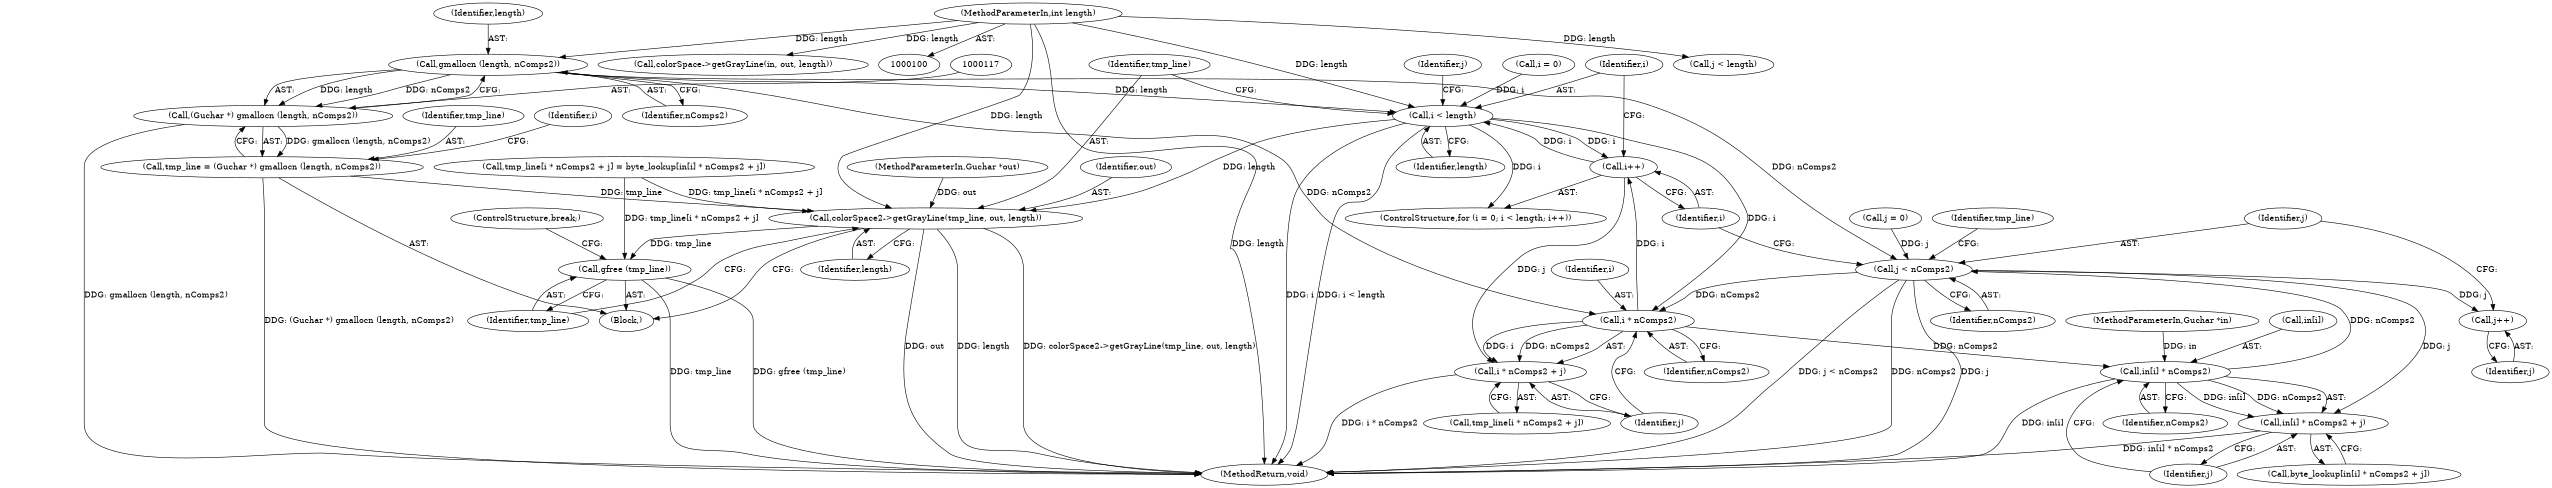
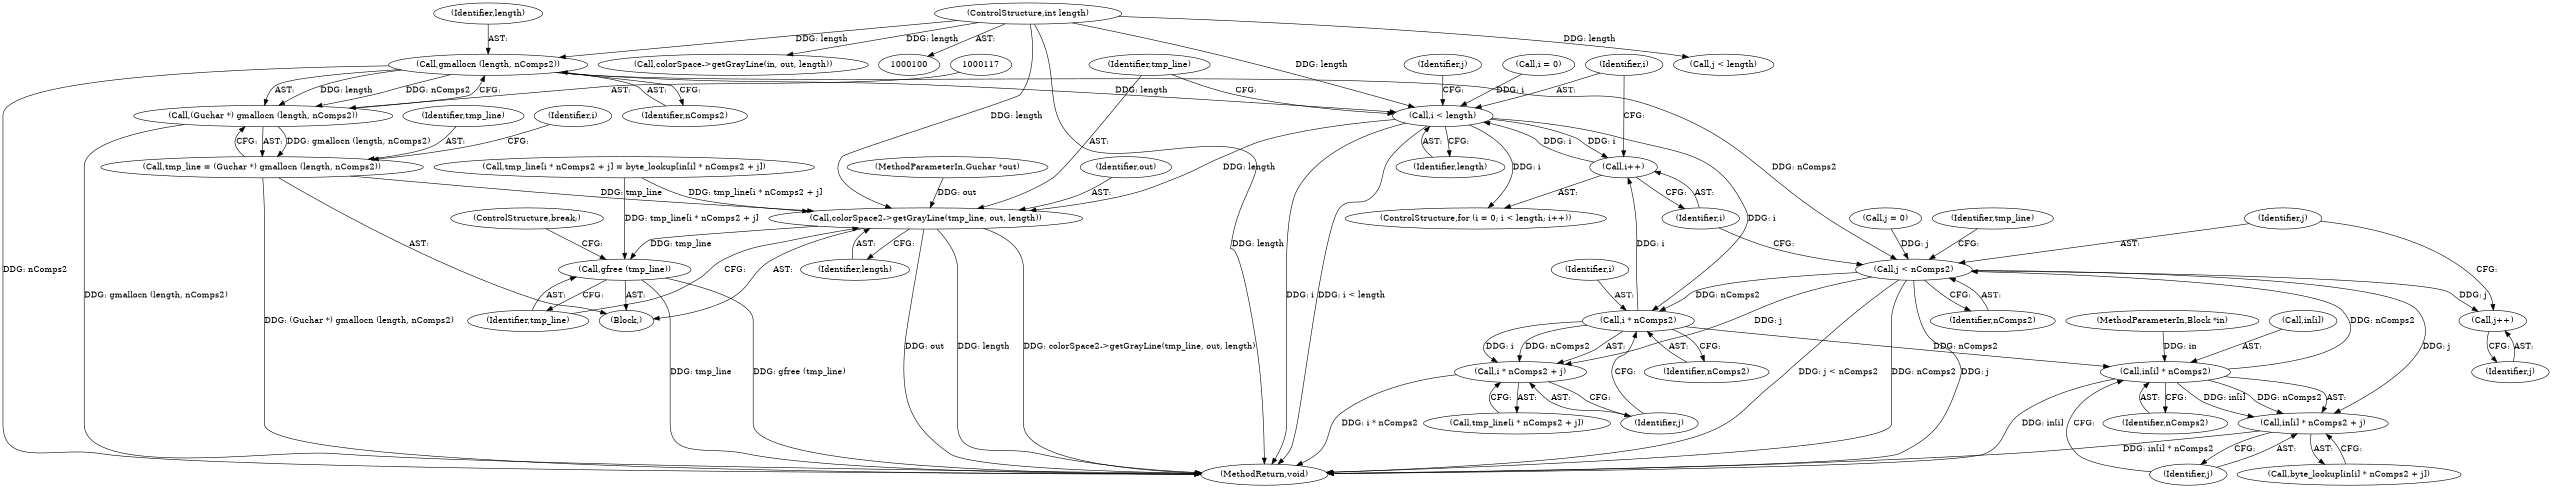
node "(MethodParameterIn,int length)": label "(MethodParameterIn,int length)" -> "(ControlStructure,int length)"
edge "(Call,gmallocn (length, nComps2))" -> "(Call,i * nComps2)": now "(Call,gmallocn (length, nComps2))" -> "(MethodReturn,void)"
edge "(Call,i++)" -> "(Call,i * nComps2 + j)": now "(Call,j < nComps2)" -> "(Call,i * nComps2 + j)"
edge "(Call,colorSpace2->getGrayLine(tmp_line, out, length))" -> "(Block,)": label "CFG: " -> "AST: "
node "(MethodParameterIn,Guchar *in)": label "(MethodParameterIn,Guchar *in)" -> "(MethodParameterIn,Block *in)"
